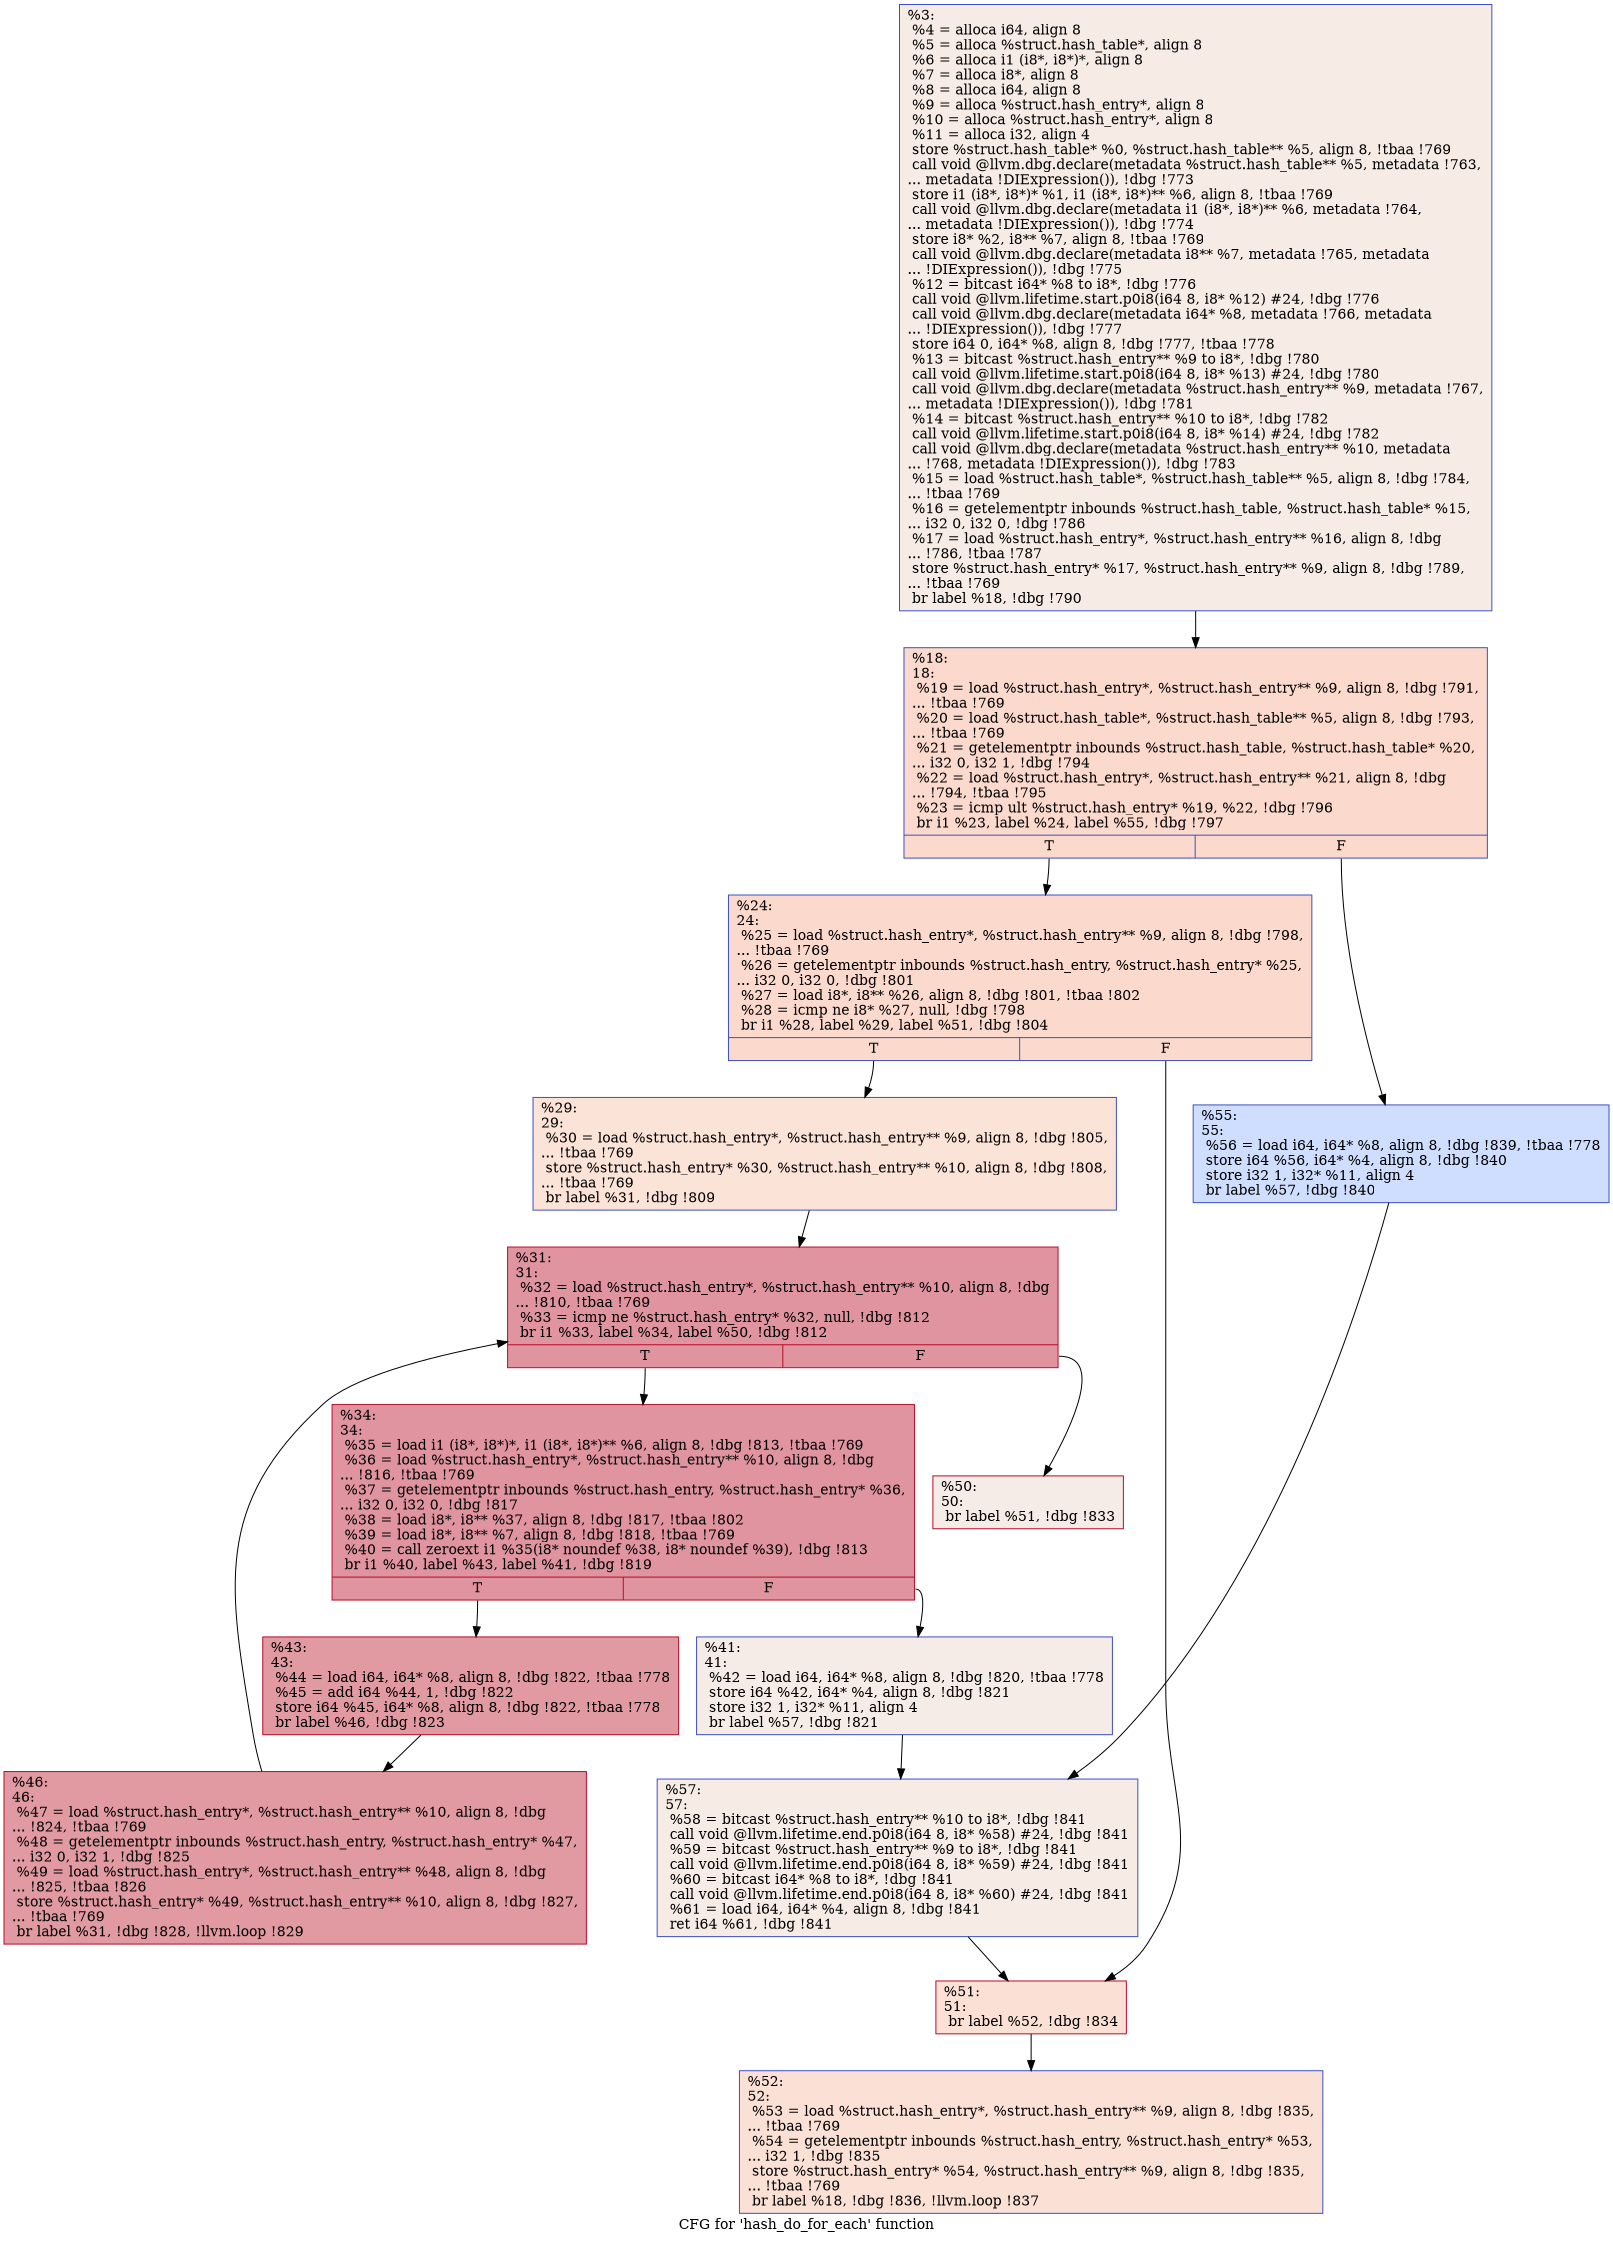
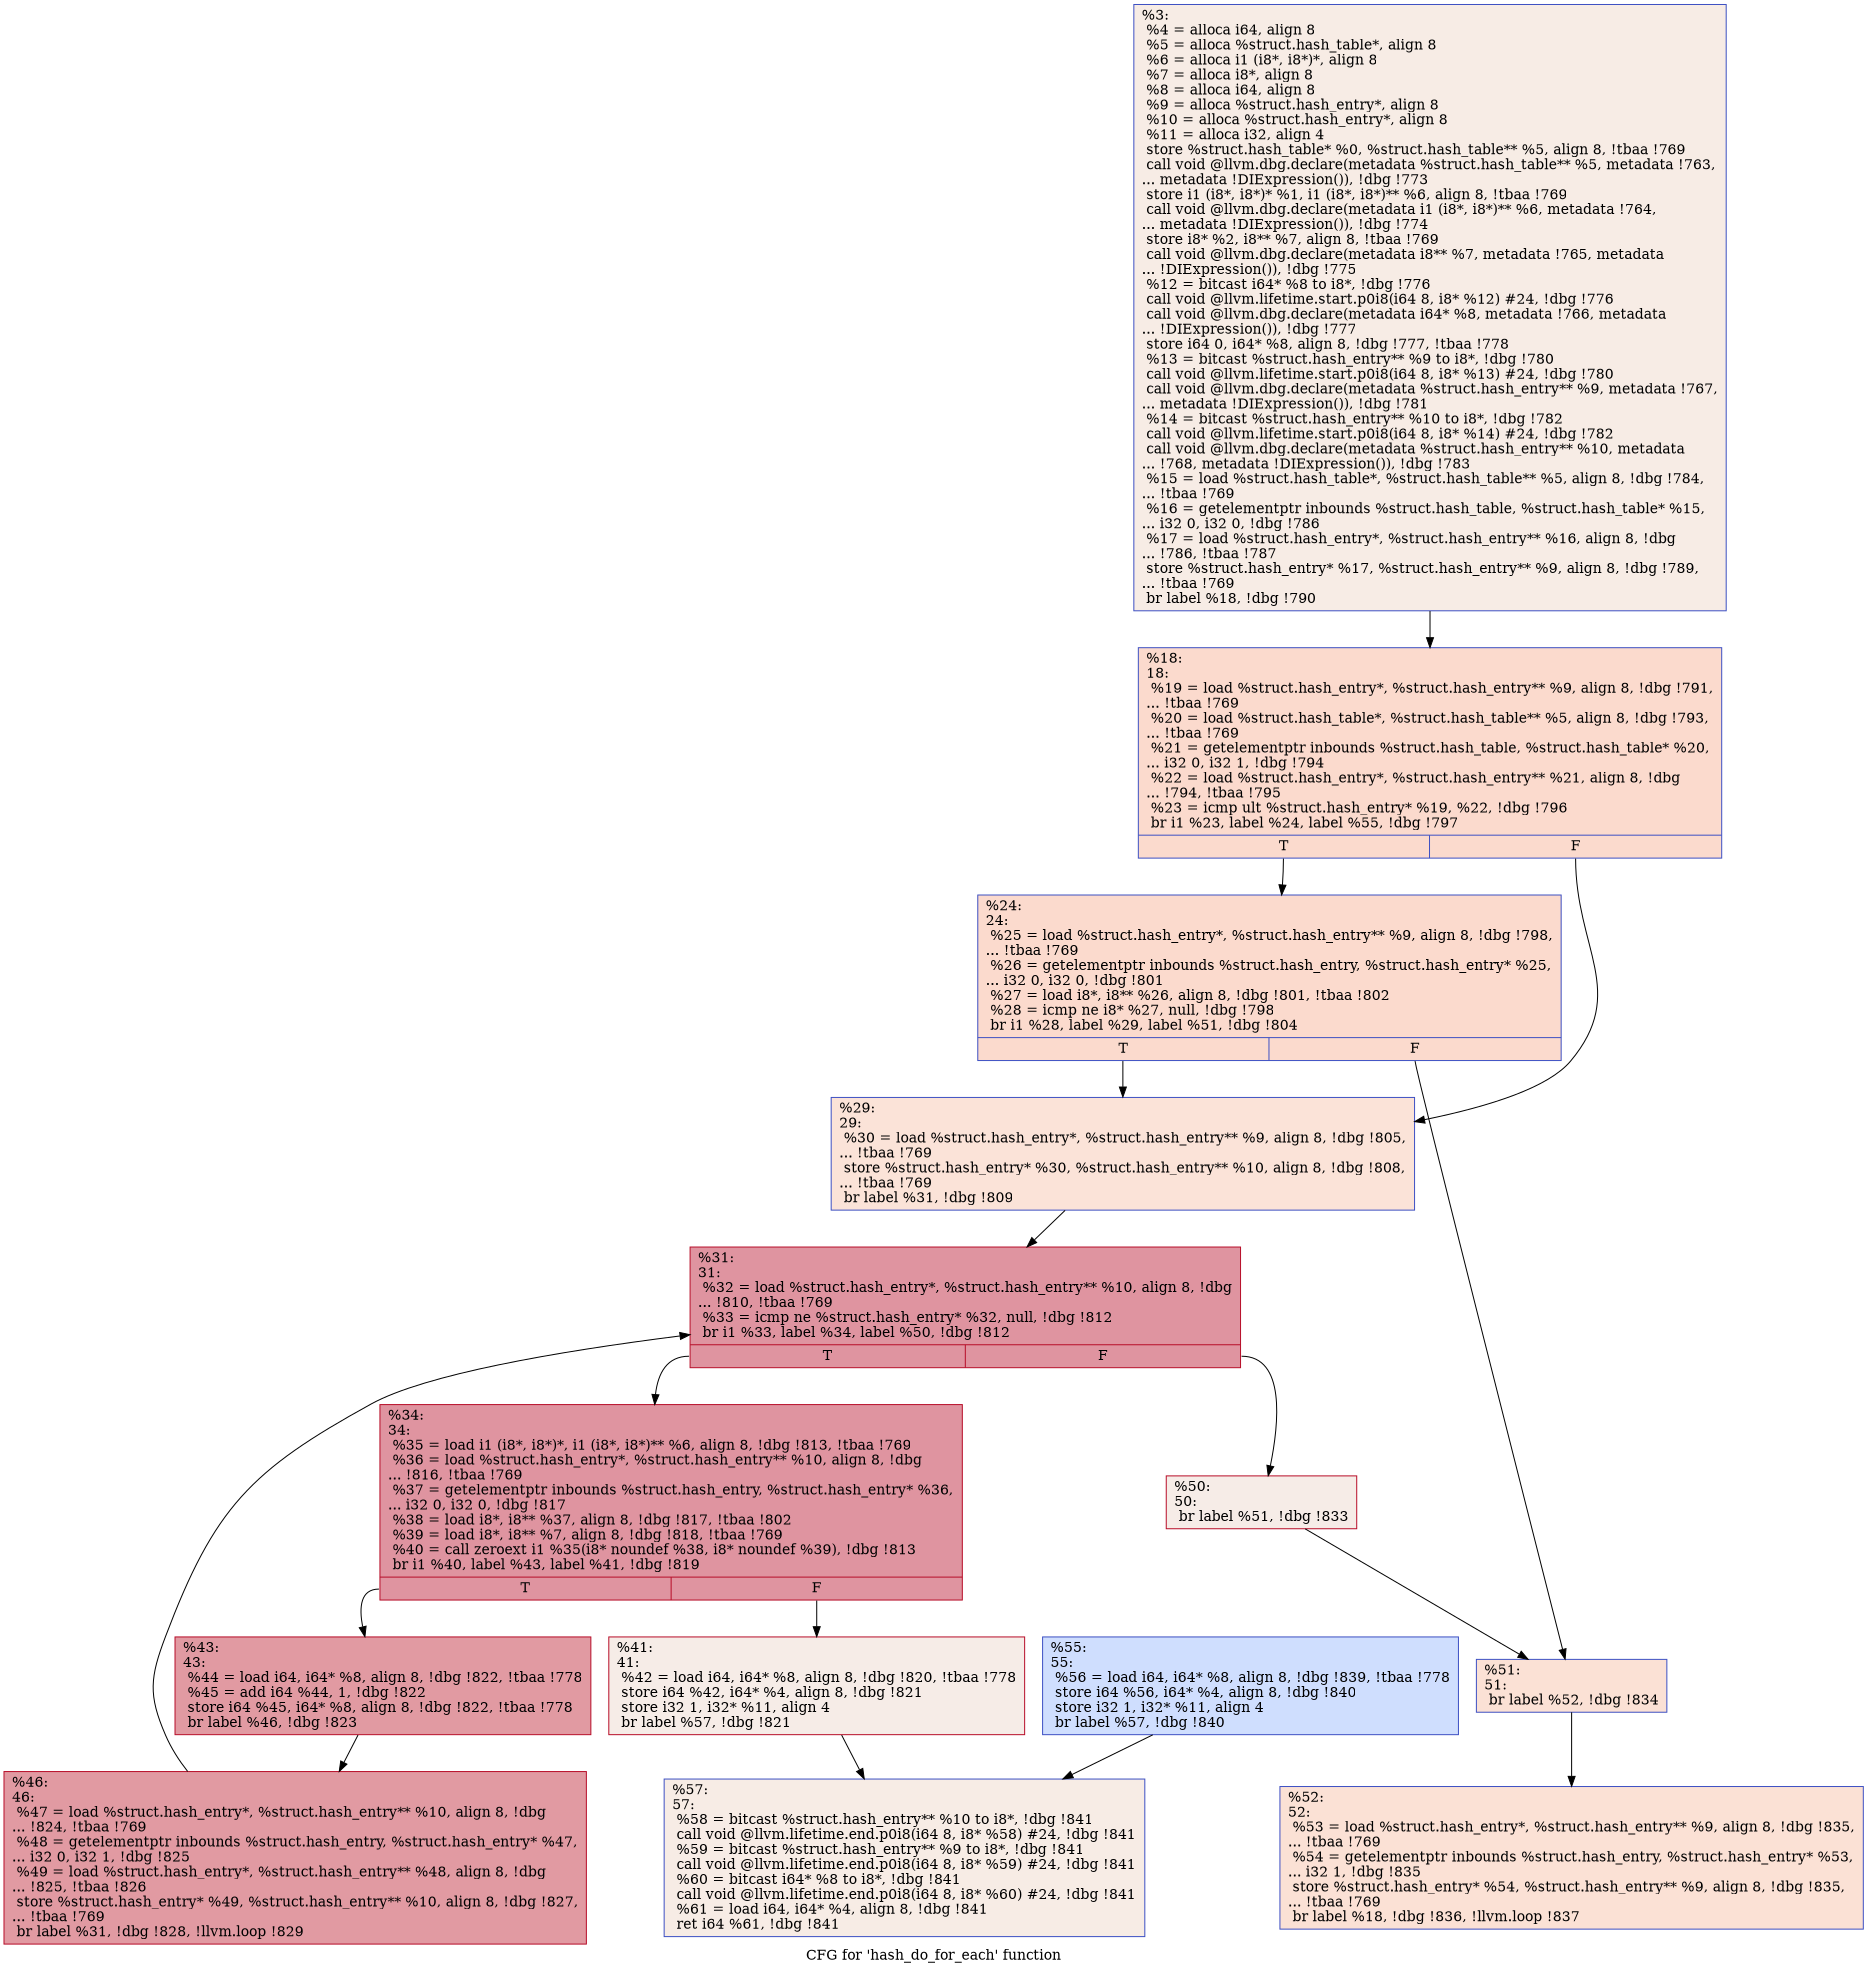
edge "%18:" -> "%55:": now "%18:" -> "%29:"
node "%41:": color #3d50c3ff -> #b70d28ff
edge "%57:" -> "%51:": now "%50:" -> "%51:"
node "%51:": color #b70d28ff -> #3d50c3ff
